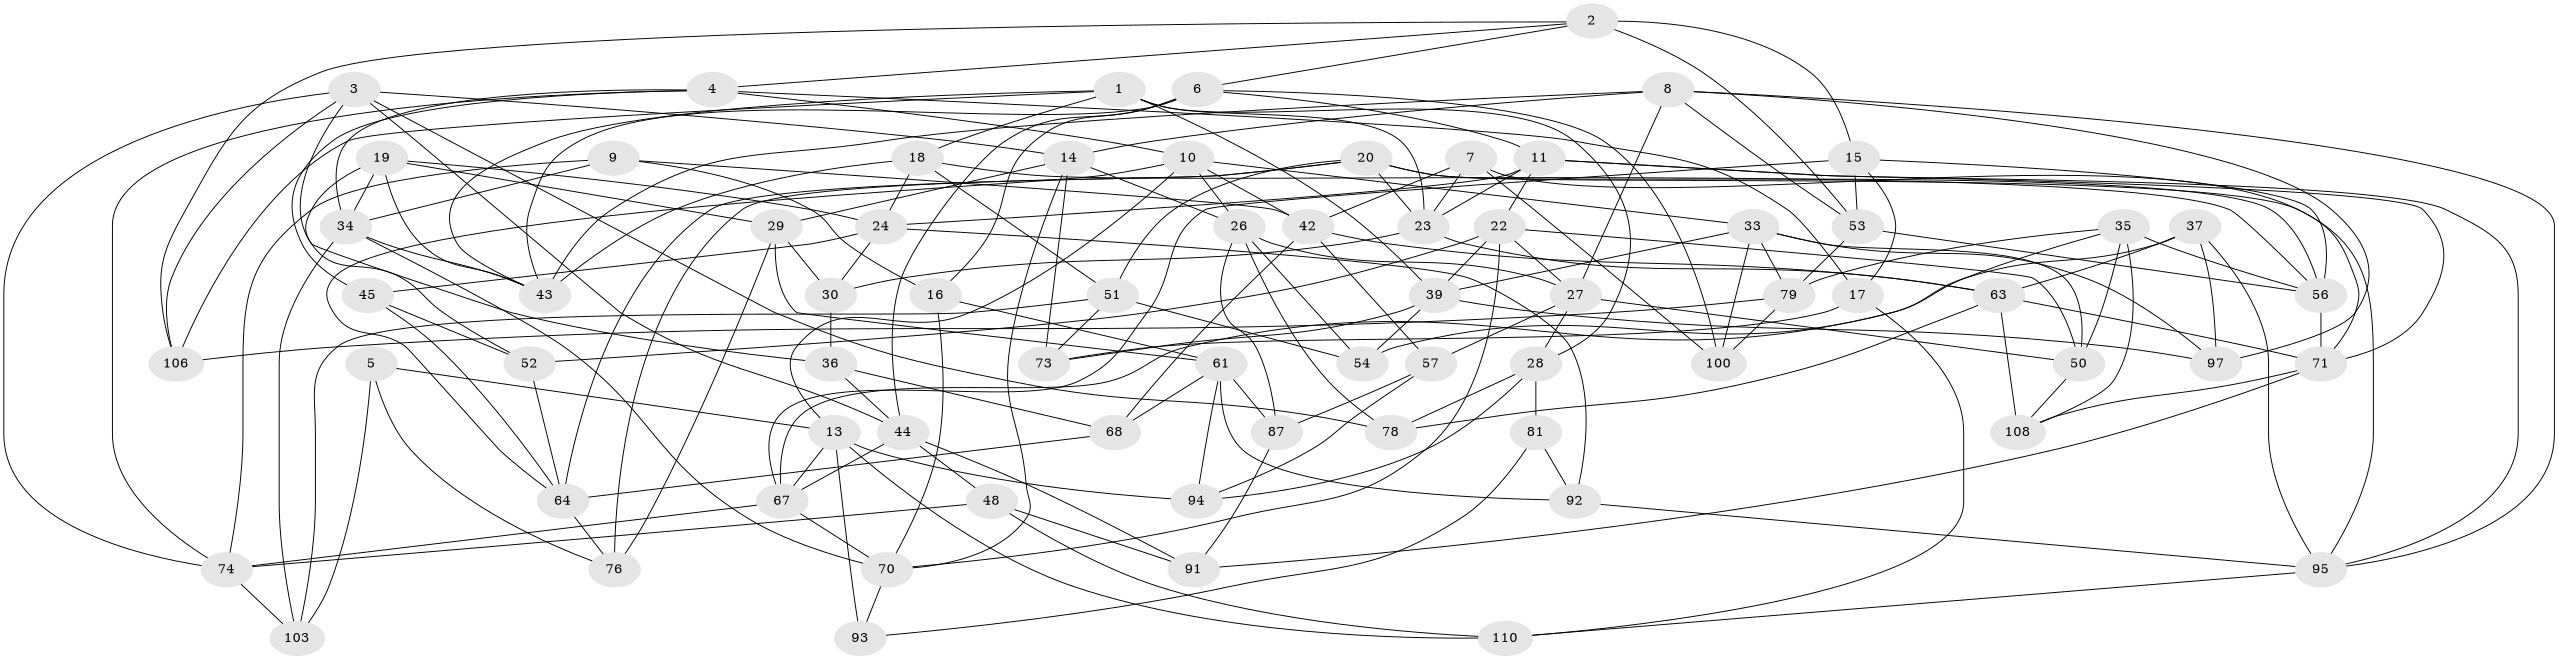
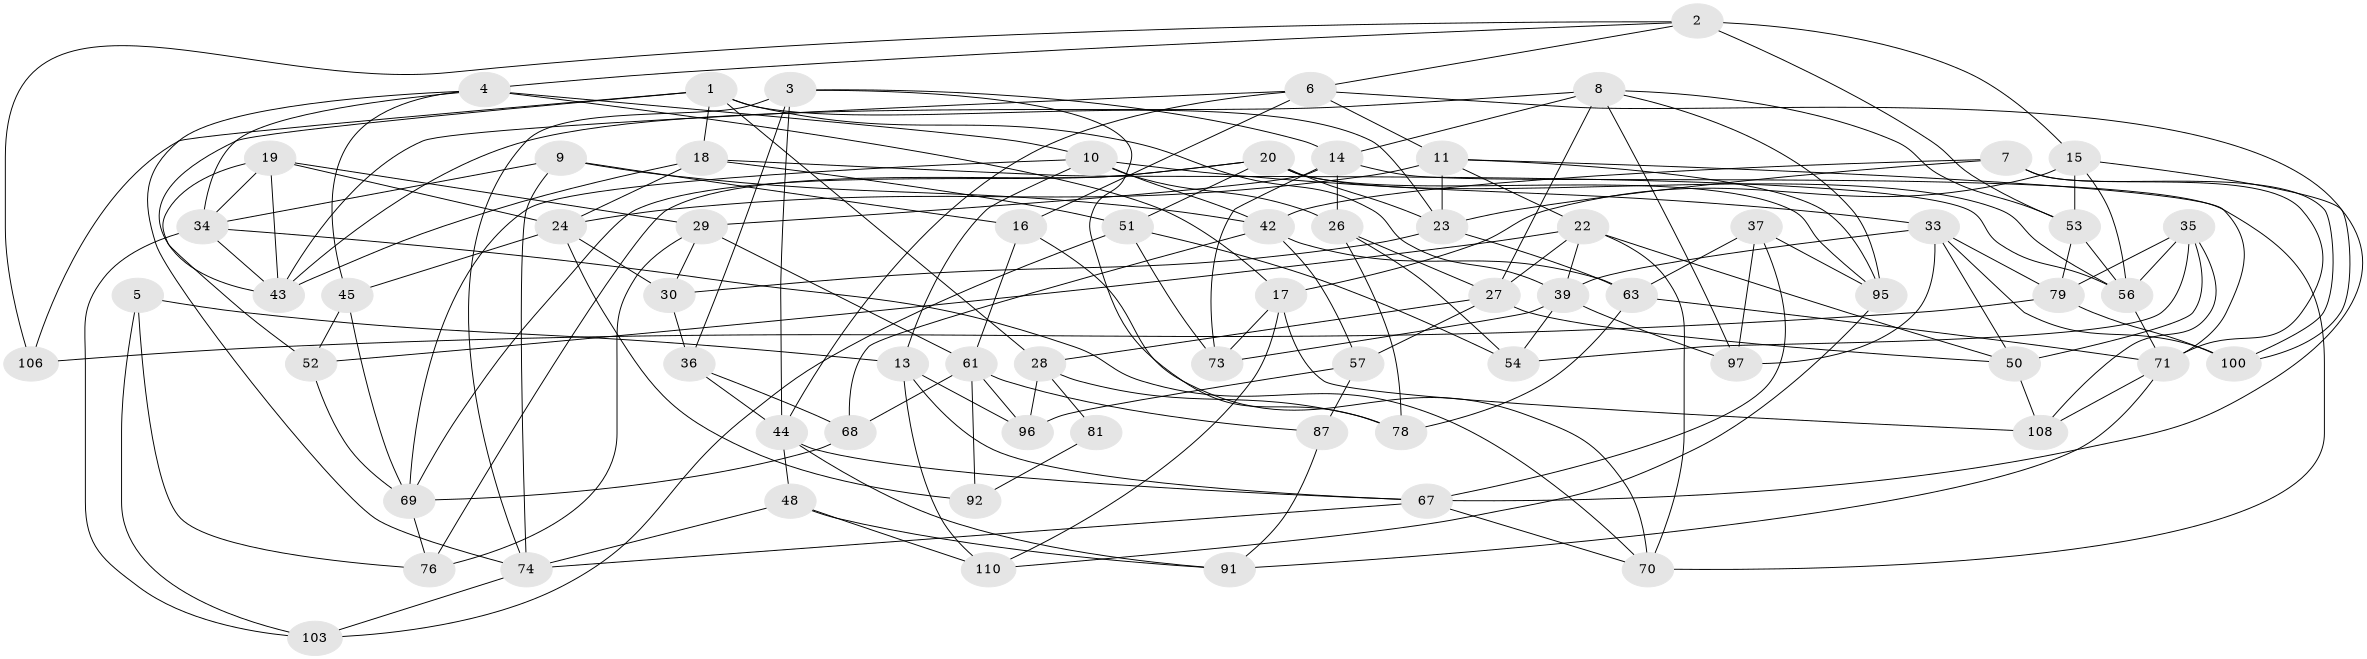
edge "3" -- "106": removed
edge "26" -- "87": removed
edge "63" -- "108": now "17" -- "108"
node "64": label "64" -> "69"
node "94": label "94" -> "96"
edge "92" -- "95": removed
node "93": removed
